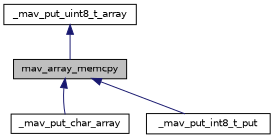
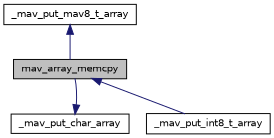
node "_mav_put_uint8_t_array": label "_mav_put_uint8_t_array" -> "_mav_put_mav8_t_array"
edge "_mav_put_char_array" -> "mav_array_memcpy": reversed
node "_mav_put_int8_t_put": label "_mav_put_int8_t_put" -> "_mav_put_int8_t_array"
